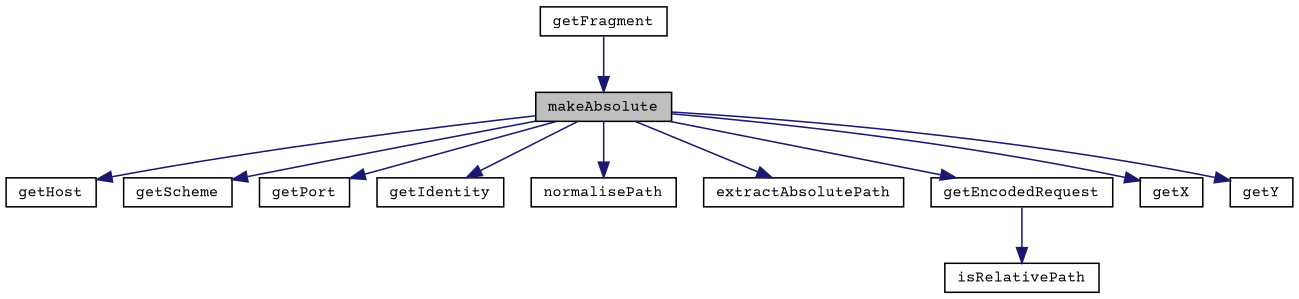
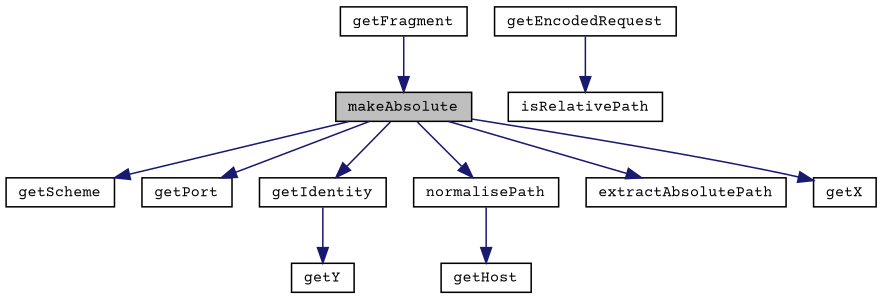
edge "makeAbsolute" -> "getY": now "getIdentity" -> "getY"
edge "makeAbsolute" -> "getHost": now "normalisePath" -> "getHost"
edge "makeAbsolute" -> "getEncodedRequest": removed
